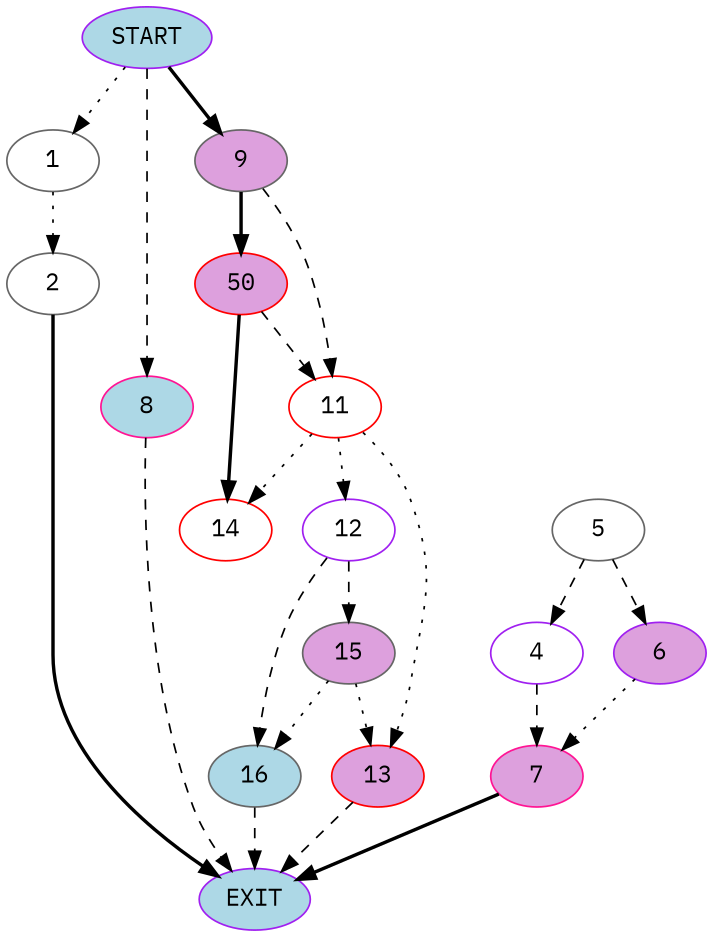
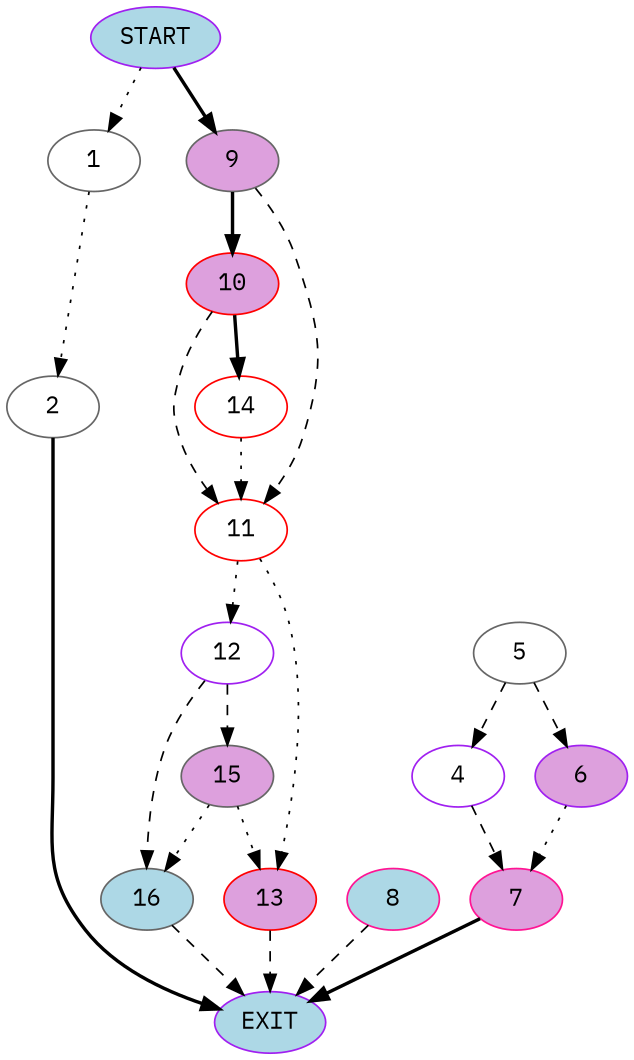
edge "START" -> "8": removed
node "50": label "50" -> "10"
edge "11" -> "14": reversed
